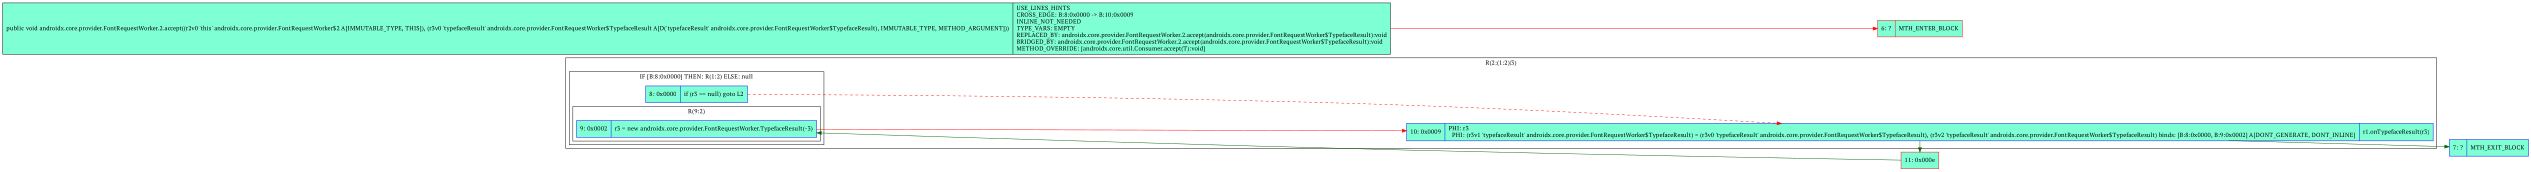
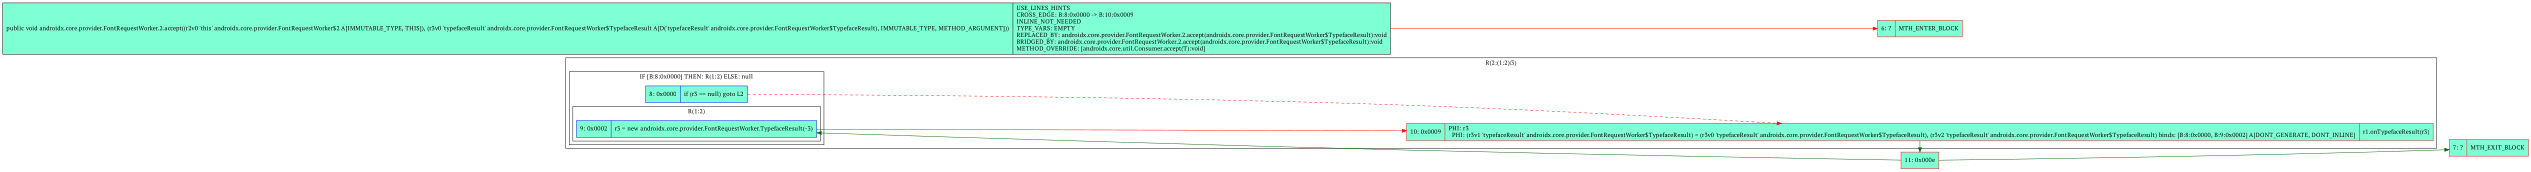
cluster "R(9:2)": label "R(9:2)" -> "R(1:2)"
node "10: 0x0009": color blue -> red
edge "10: 0x0009" -> "7: ?": now "11: 0x000e" -> "7: ?"
node "7: ?": color blue -> red
